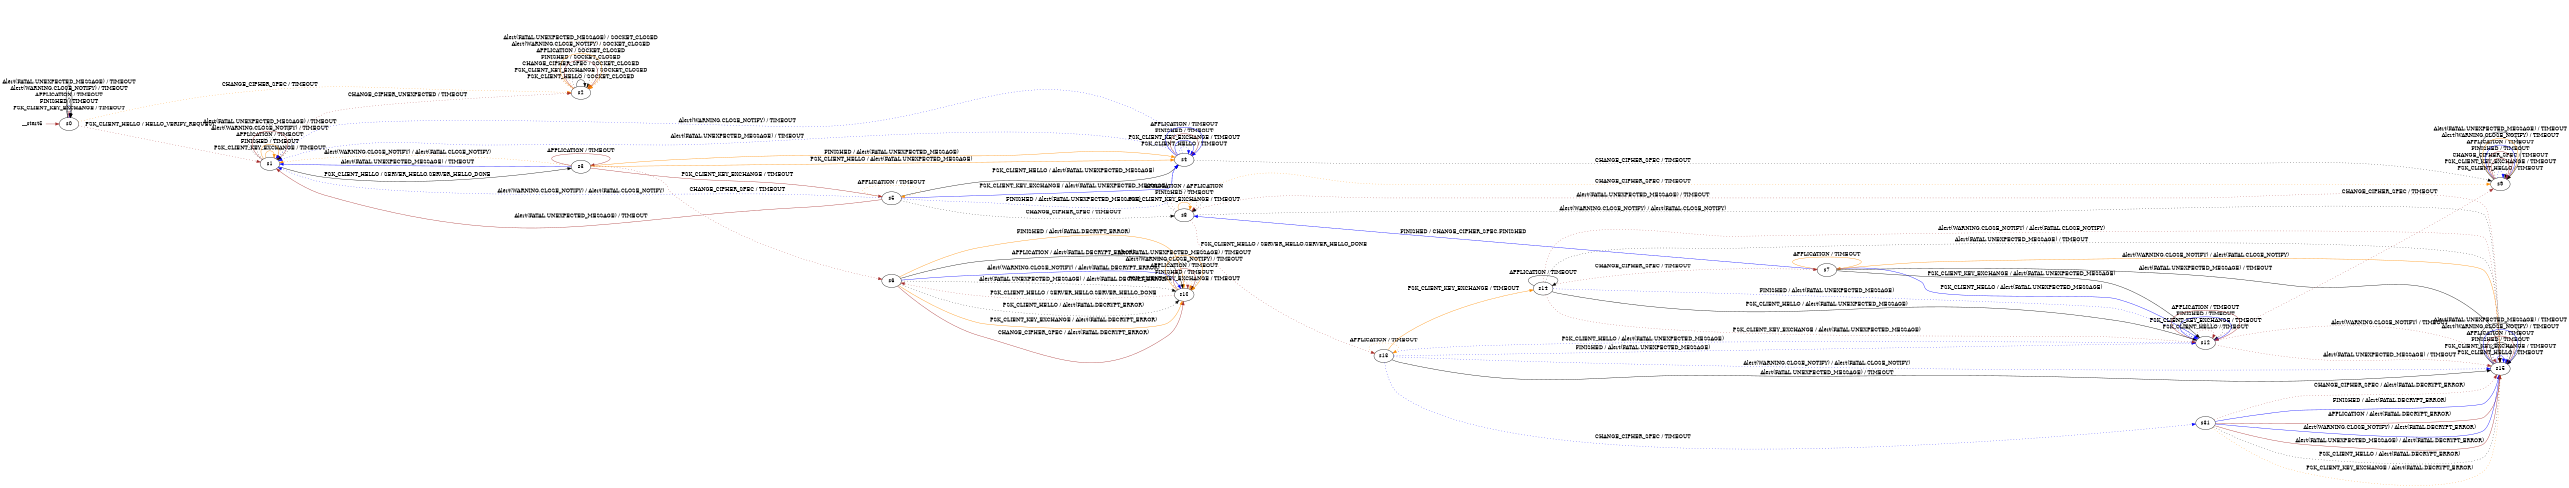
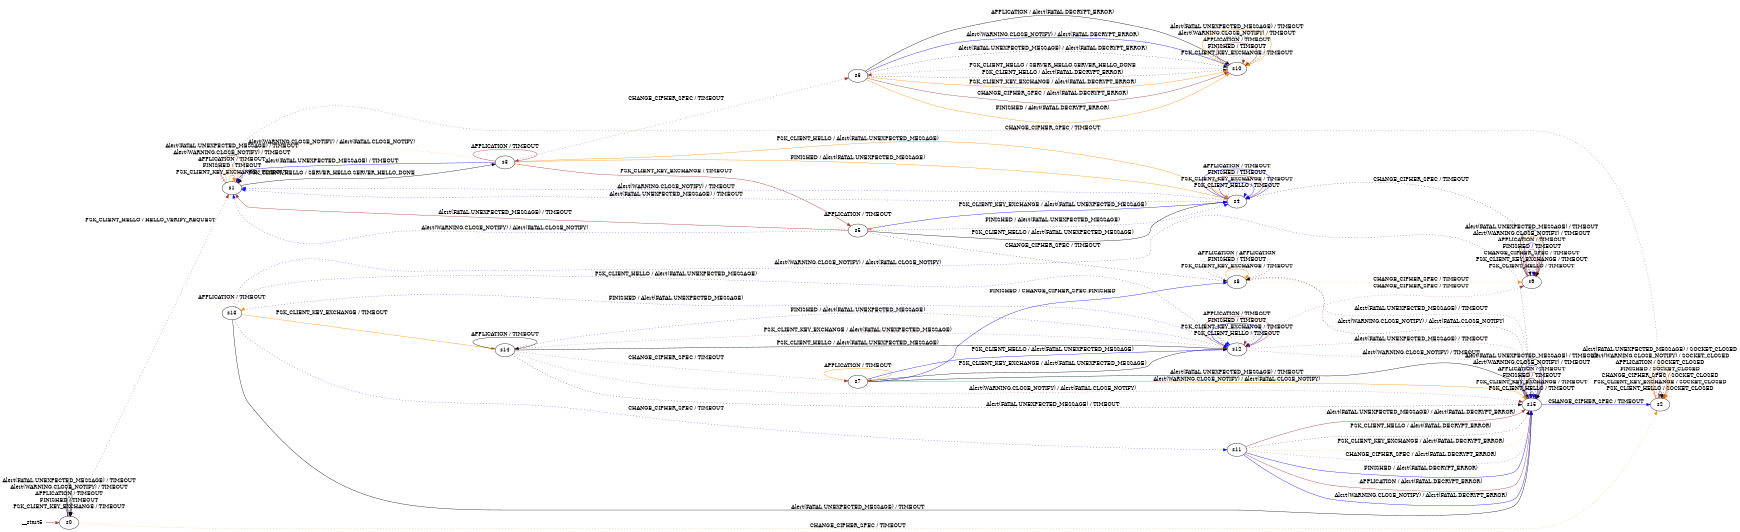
edge "s1" -> "s2": label "CHANGE_CIPHER_UNEXPECTED / TIMEOUT" -> "CHANGE_CIPHER_SPEC / TIMEOUT"
edge "s8" -> "s13": removed, label "PSK_CLIENT_HELLO / SERVER_HELLO,SERVER_HELLO_DONE"
edge "s15" -> "s2": added, label "CHANGE_CIPHER_SPEC / TIMEOUT"
node "s31": label "s31" -> "s11"
